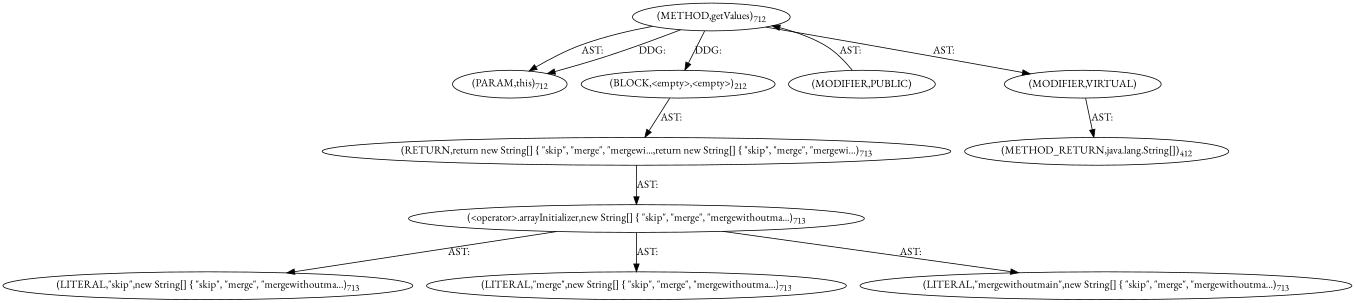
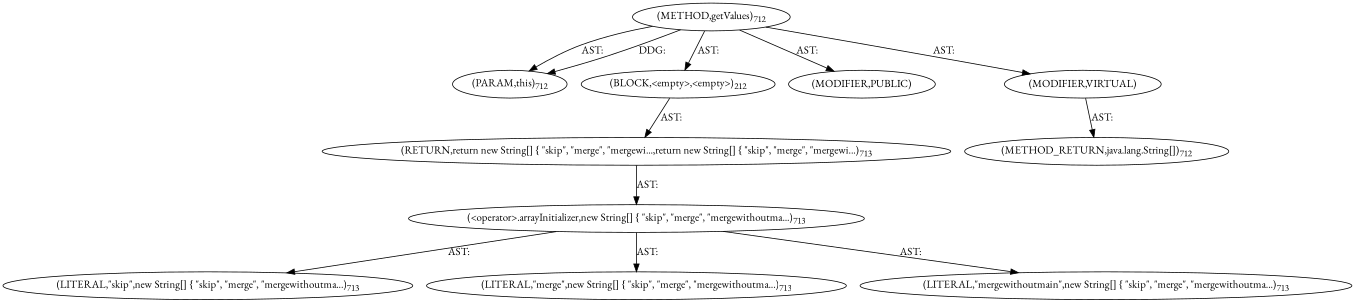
edge "(MODIFIER,PUBLIC)" -> "(METHOD,getValues)": reversed
edge "(METHOD,getValues)" -> "(BLOCK,<empty>,<empty>)": label "DDG: " -> "AST: "
node "(METHOD_RETURN,java.lang.String[])": text "412" -> "712"
